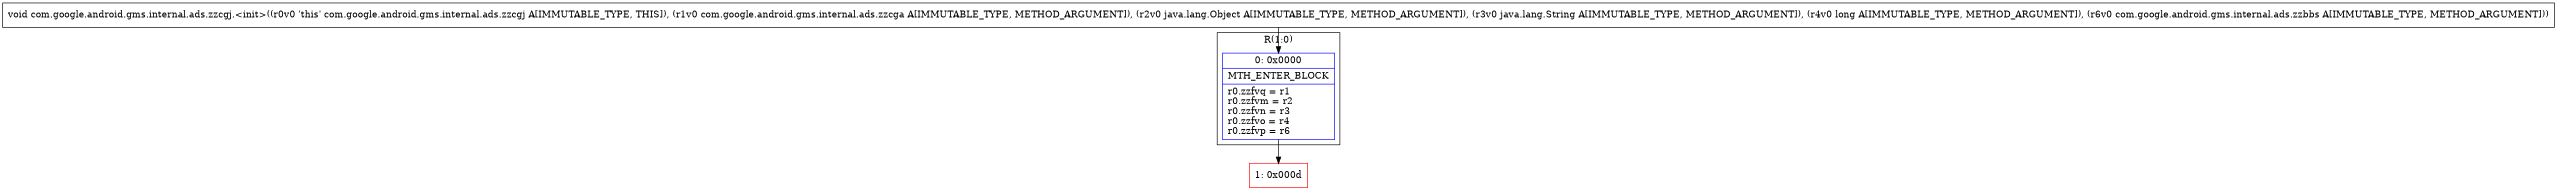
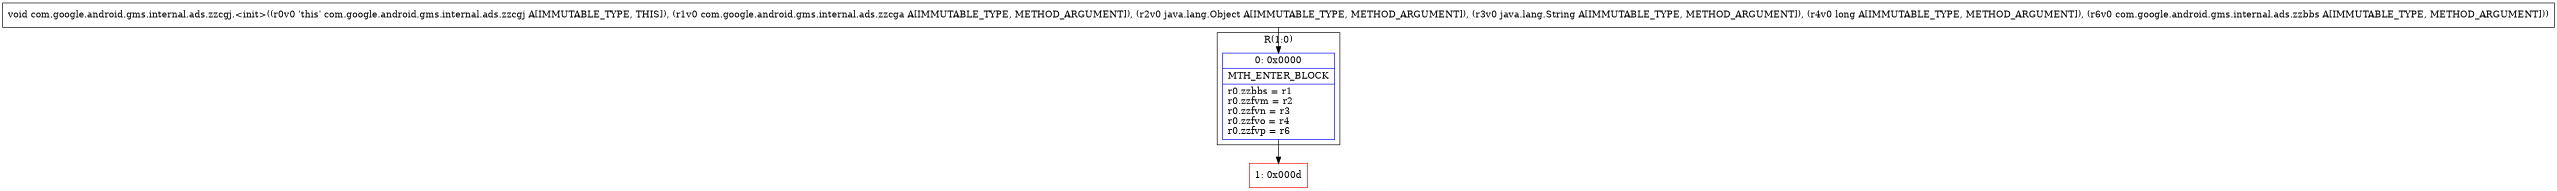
node "0: 0x0000": text "r0.zzfvq = r1" -> "r0.zzbbs = r1"
